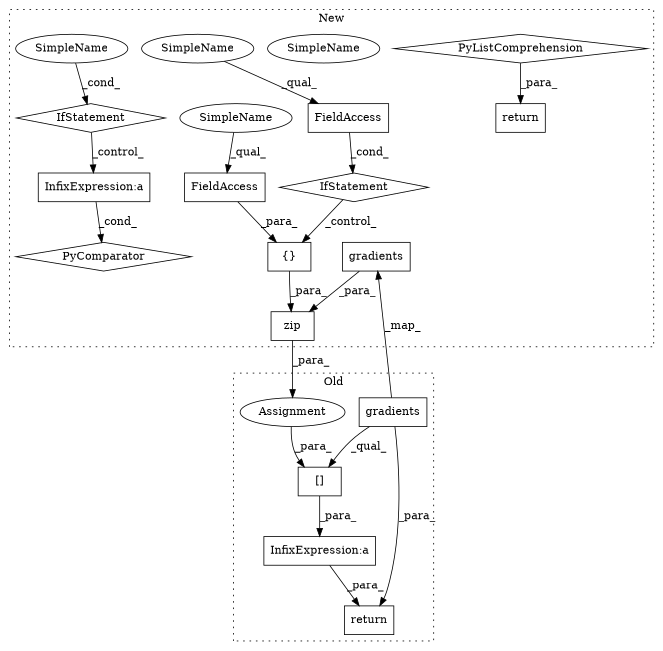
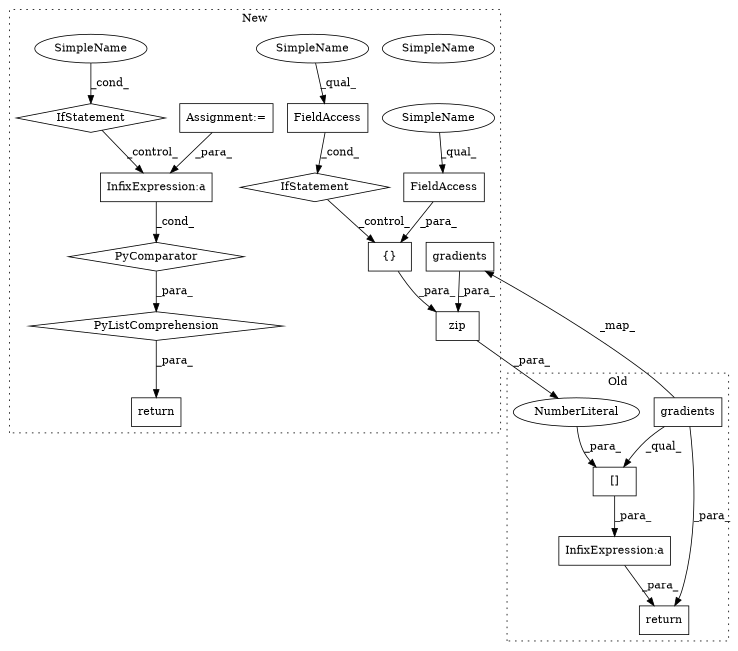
node "Assignment:=": added
edge "PyComparator" -> "PyListComprehension": added, label "_para_"
node "Assignment": label "Assignment" -> "NumberLiteral"
